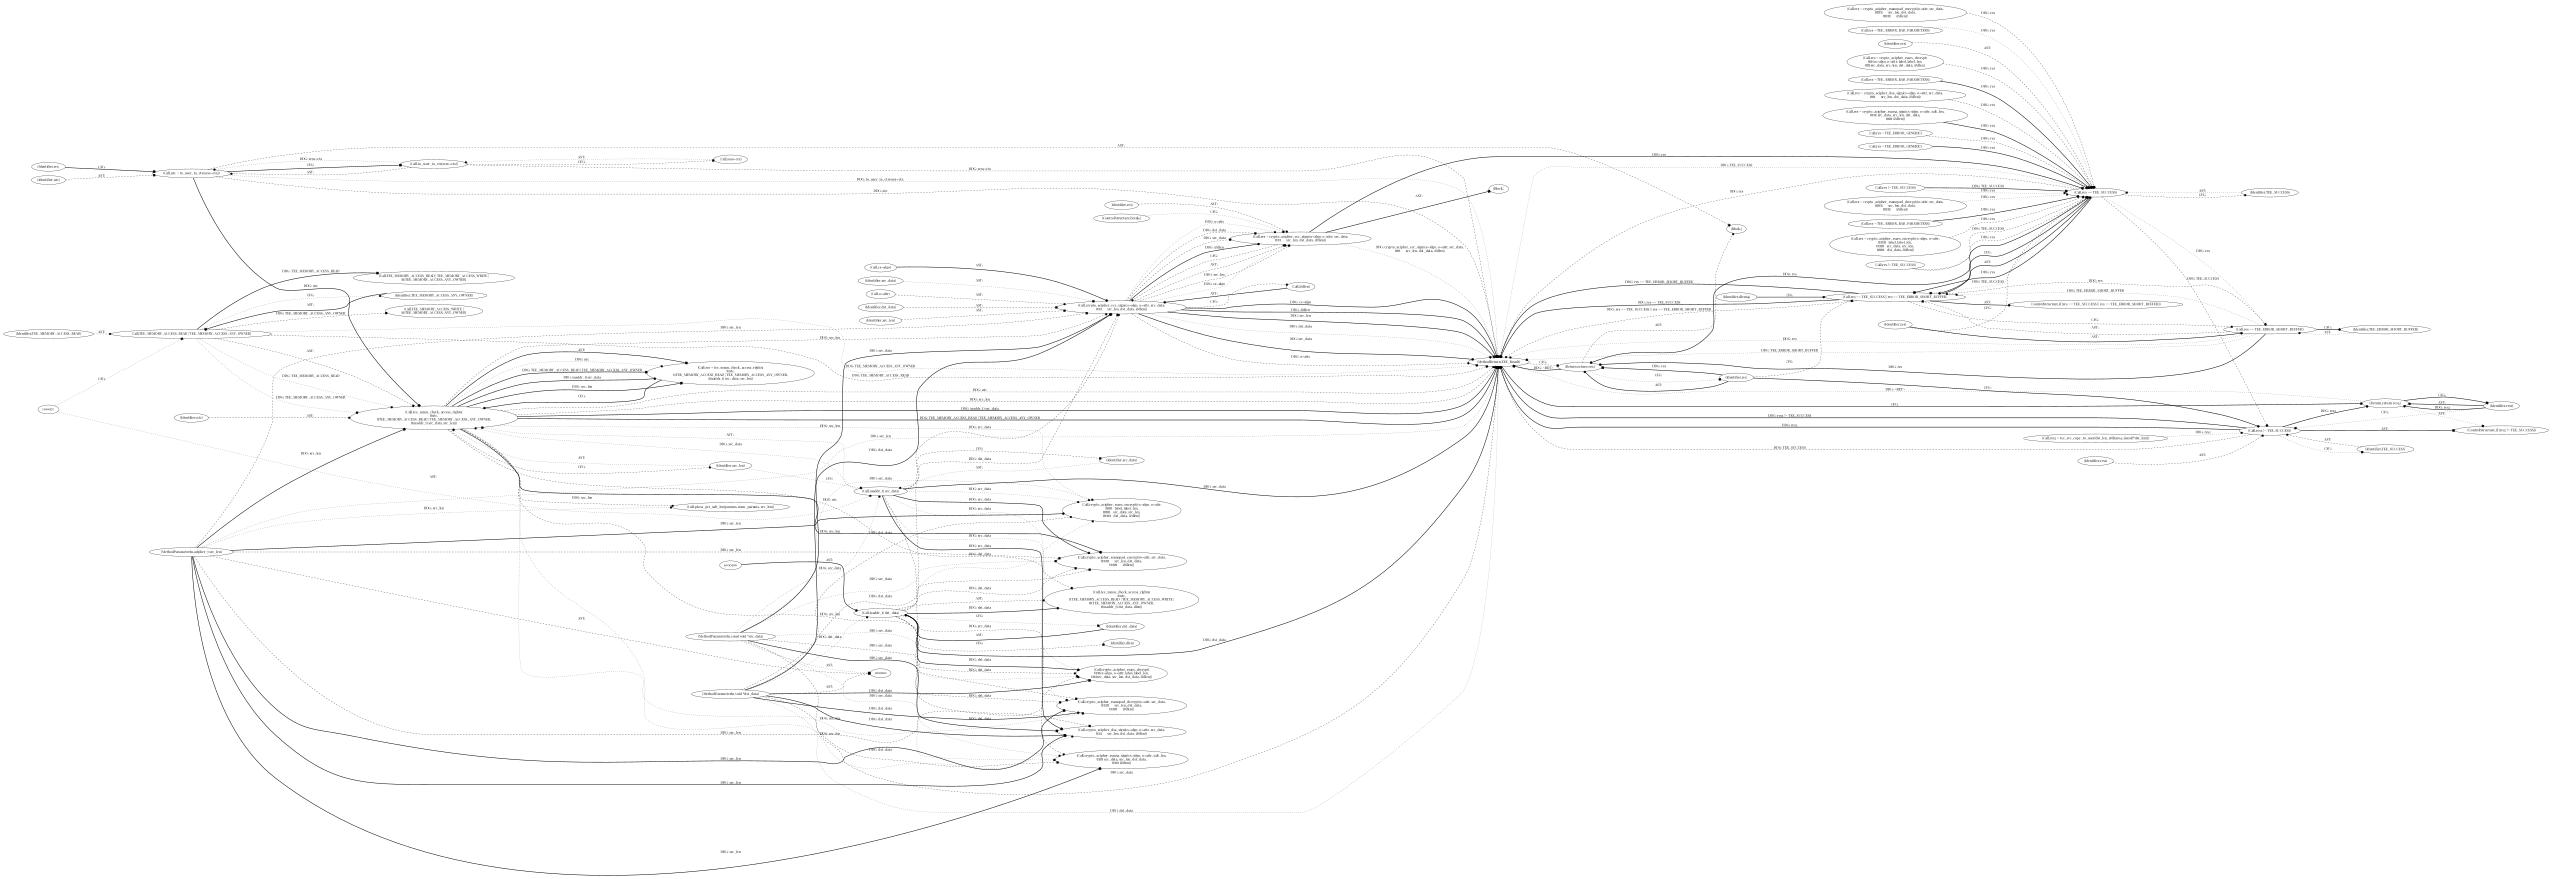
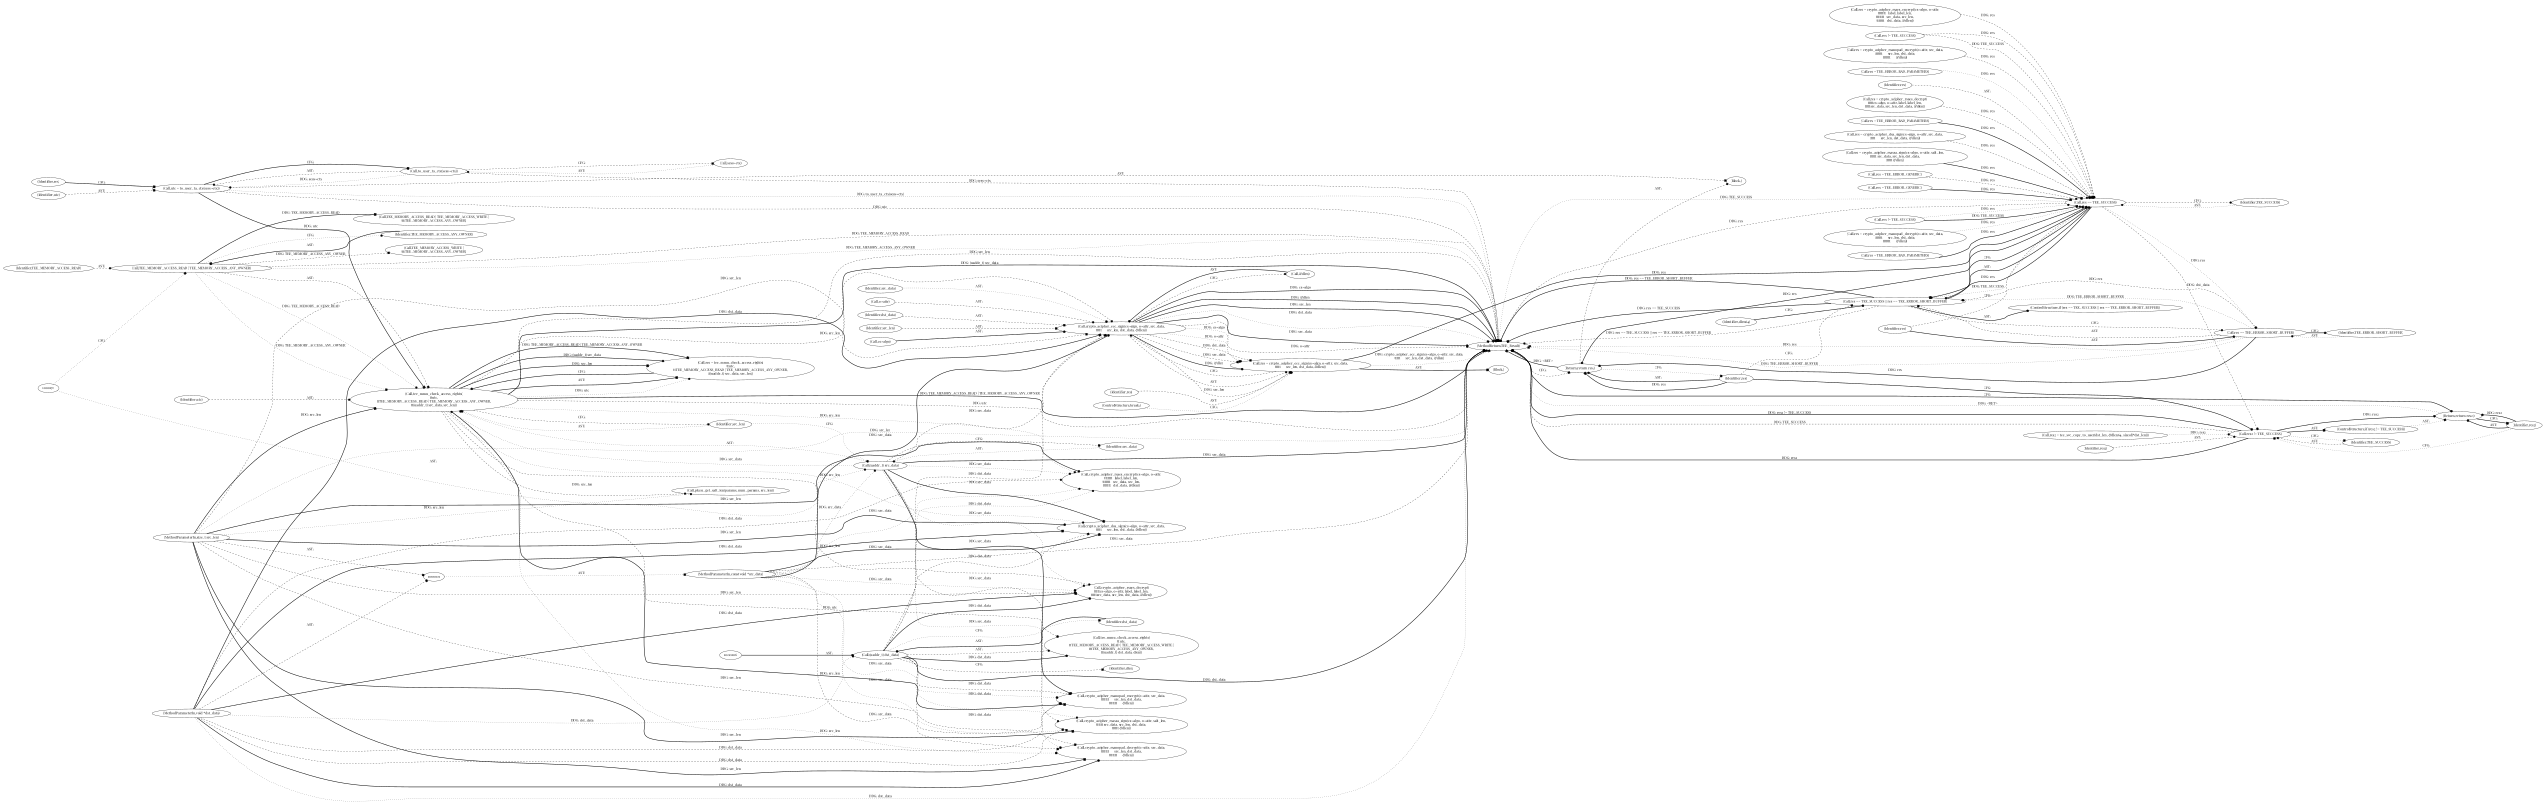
edge "(Call,res == TEE_SUCCESS)" -> "(Call,res2 != TEE_SUCCESS)": label "DDG: TEE_SUCCESS" -> "DDG: dst_data"
edge "(Return,return res2;)" -> "(ControlStructure,if (res2 != TEE_SUCCESS))": reversed
node "(MethodParameterIn,acipher_t src_len)": label "(MethodParameterIn,acipher_t src_len)" -> "(MethodParameterIn,size_t src_len)"
edge "(MethodParameterIn,const void *src_data)" -> "1000101": reversed
